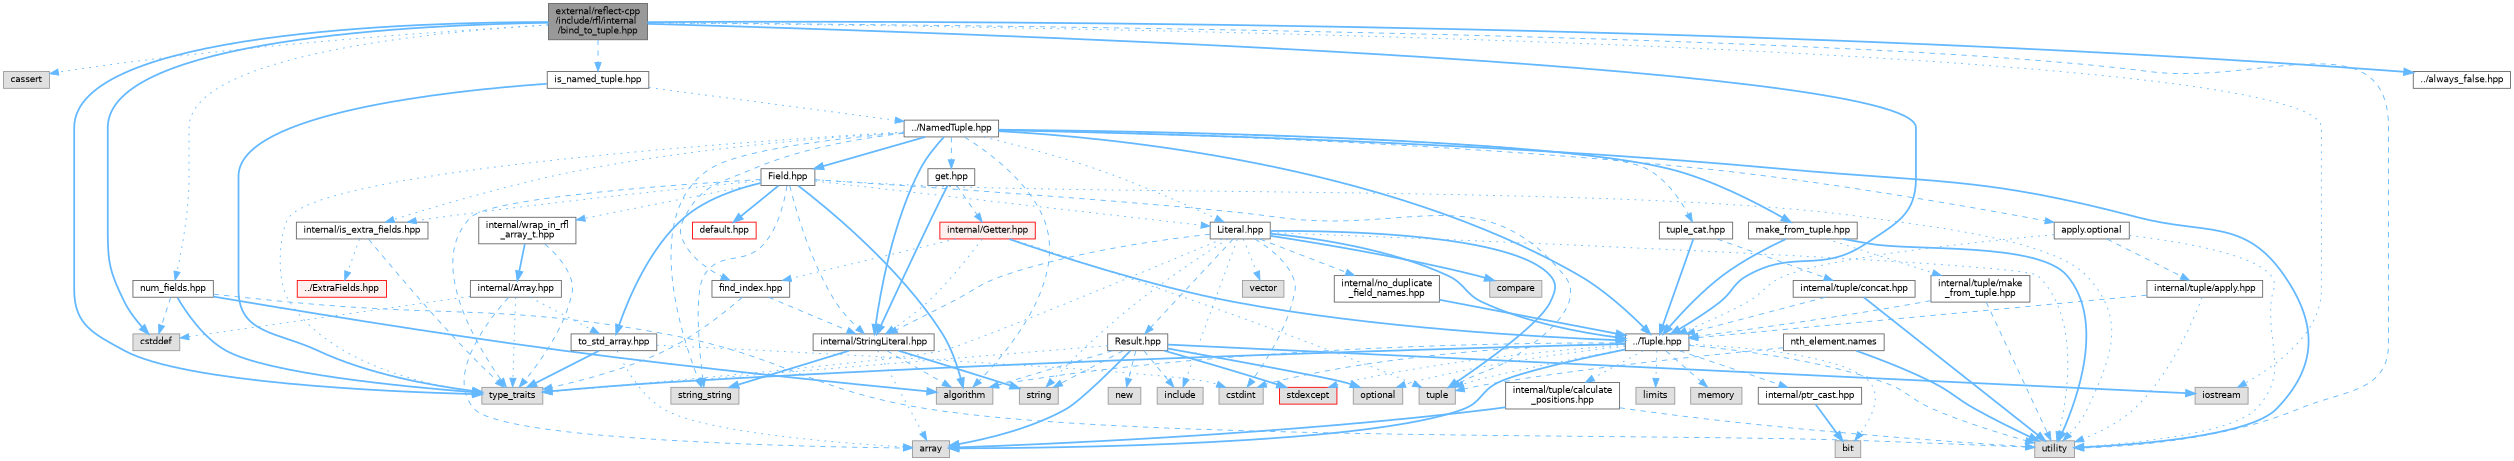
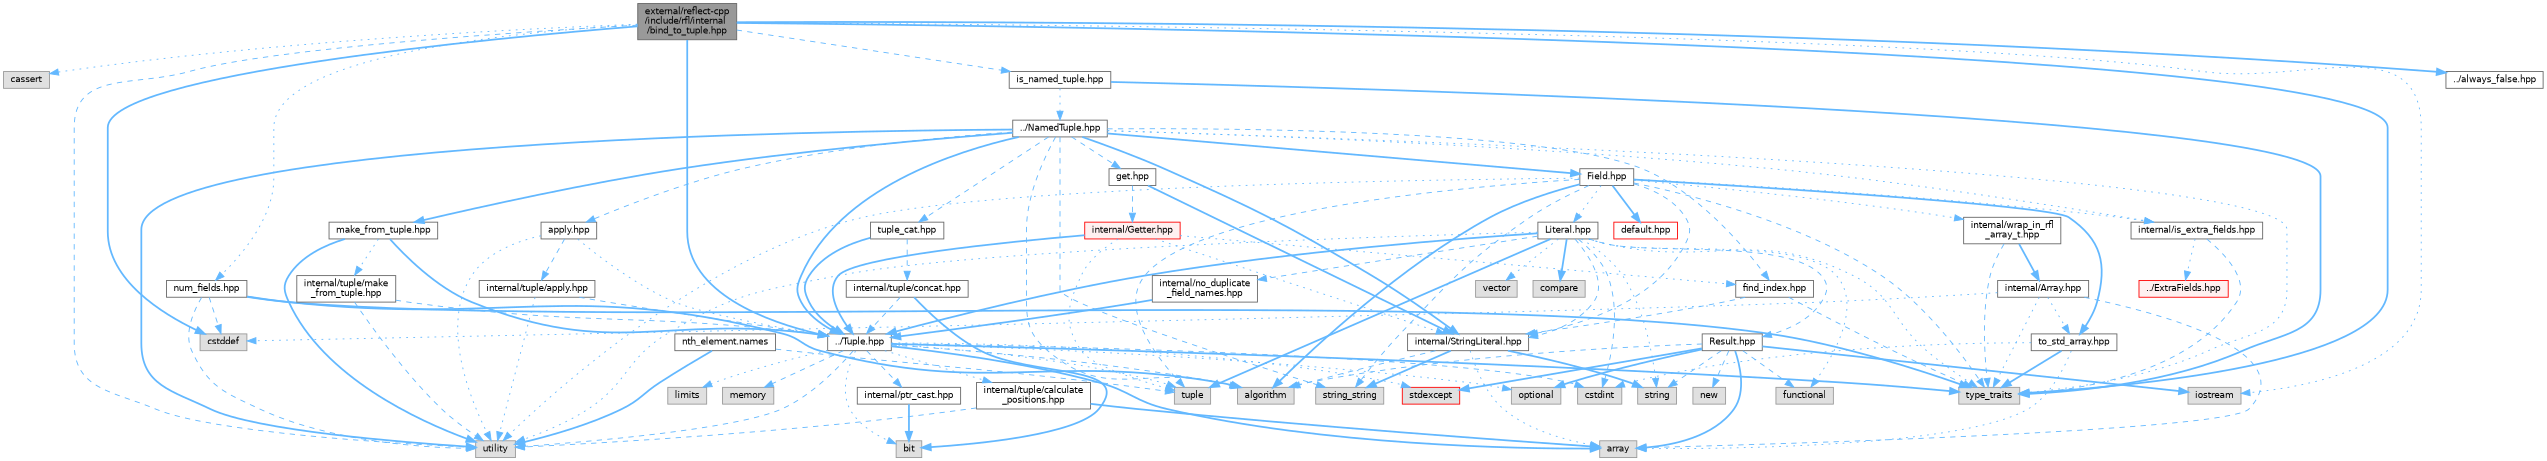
edge "../NamedTuple.hpp" -> "Literal.hpp": removed
node "apply.optional": label "apply.optional" -> "apply.hpp"
edge "internal/tuple/concat.hpp" -> "utility": now "internal/tuple/concat.hpp" -> "bit"
edge "Result.hpp" -> "type_traits": removed
node "include": label "include" -> "functional"
